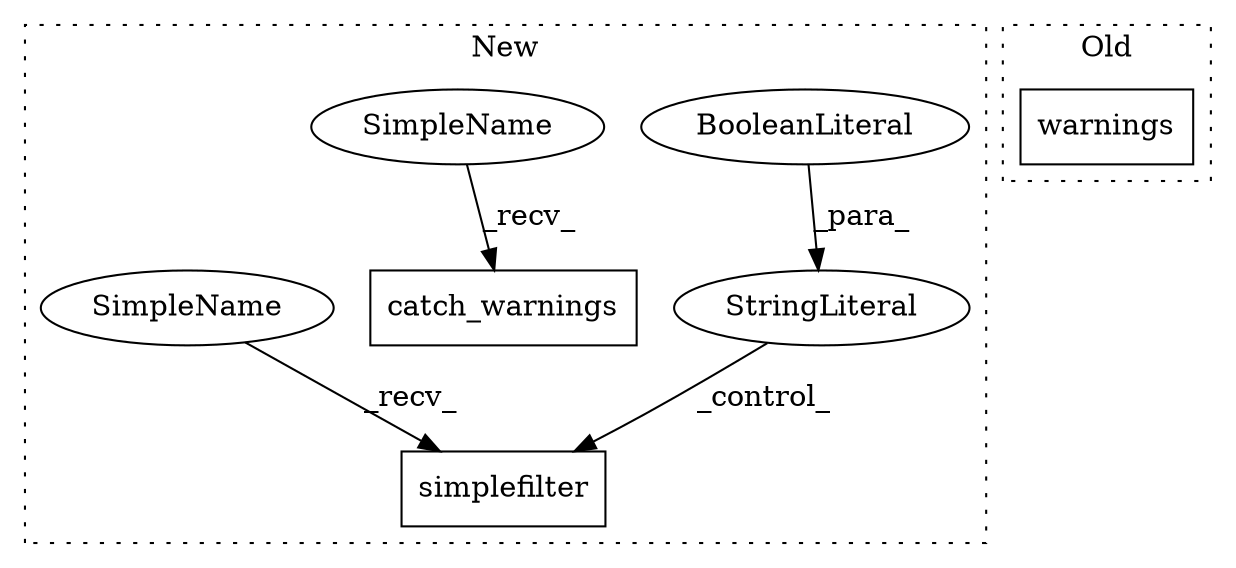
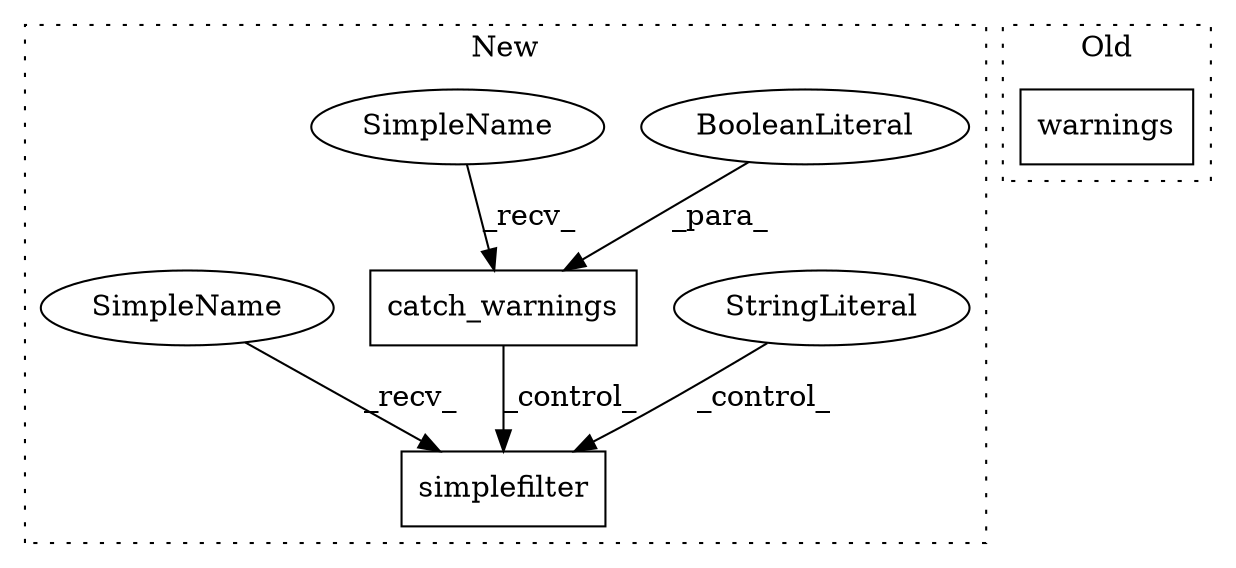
edge "BooleanLiteral" -> "StringLiteral": now "BooleanLiteral" -> "catch_warnings"
edge "catch_warnings" -> "simplefilter": added, label "_control_"
